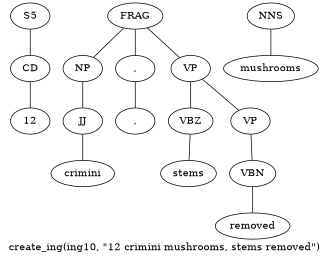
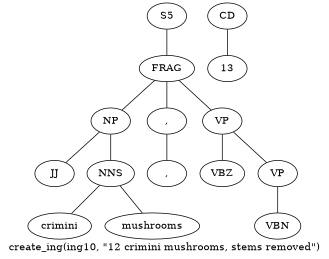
edge "S5" -- "CD": now "S5" -- "FRAG"
node "12": label "12" -> "13"
edge "JJ" -- "crimini": now "NNS" -- "crimini"
edge "NP" -- "NNS": added
node "stems": removed
node "removed": removed
